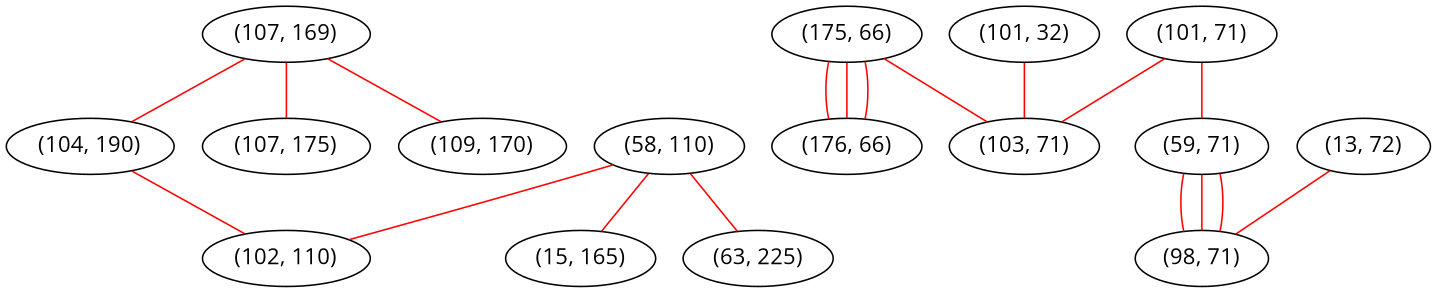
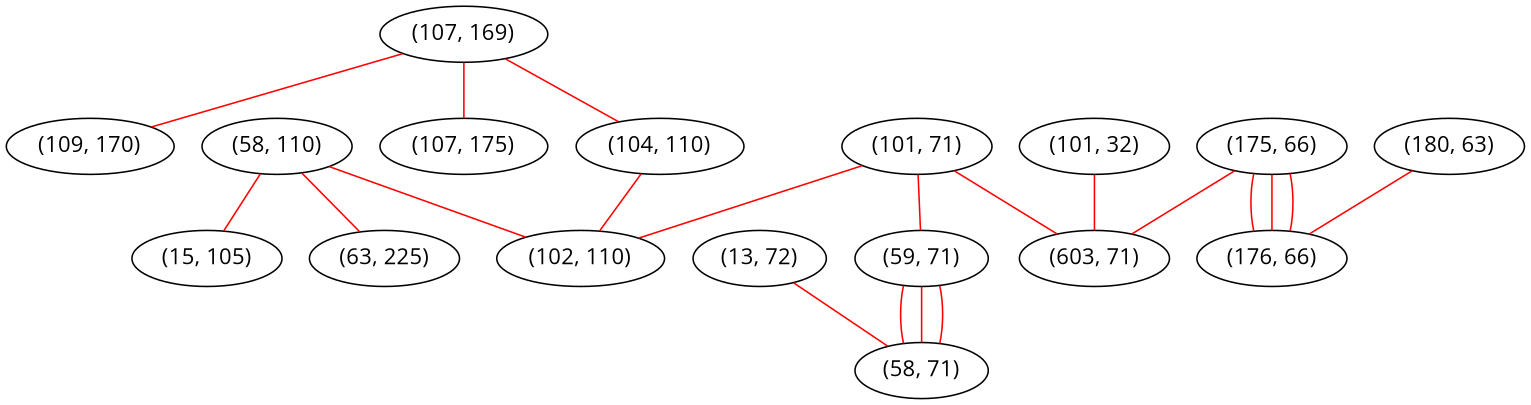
node "(104, 190)": label "(104, 190)" -> "(104, 110)"
node "(103, 71)": label "(103, 71)" -> "(603, 71)"
node "(180, 63)": added
edge "(101, 71)" -- "(102, 110)": added
node "(15, 165)": label "(15, 165)" -> "(15, 105)"
node "(98, 71)": label "(98, 71)" -> "(58, 71)"
